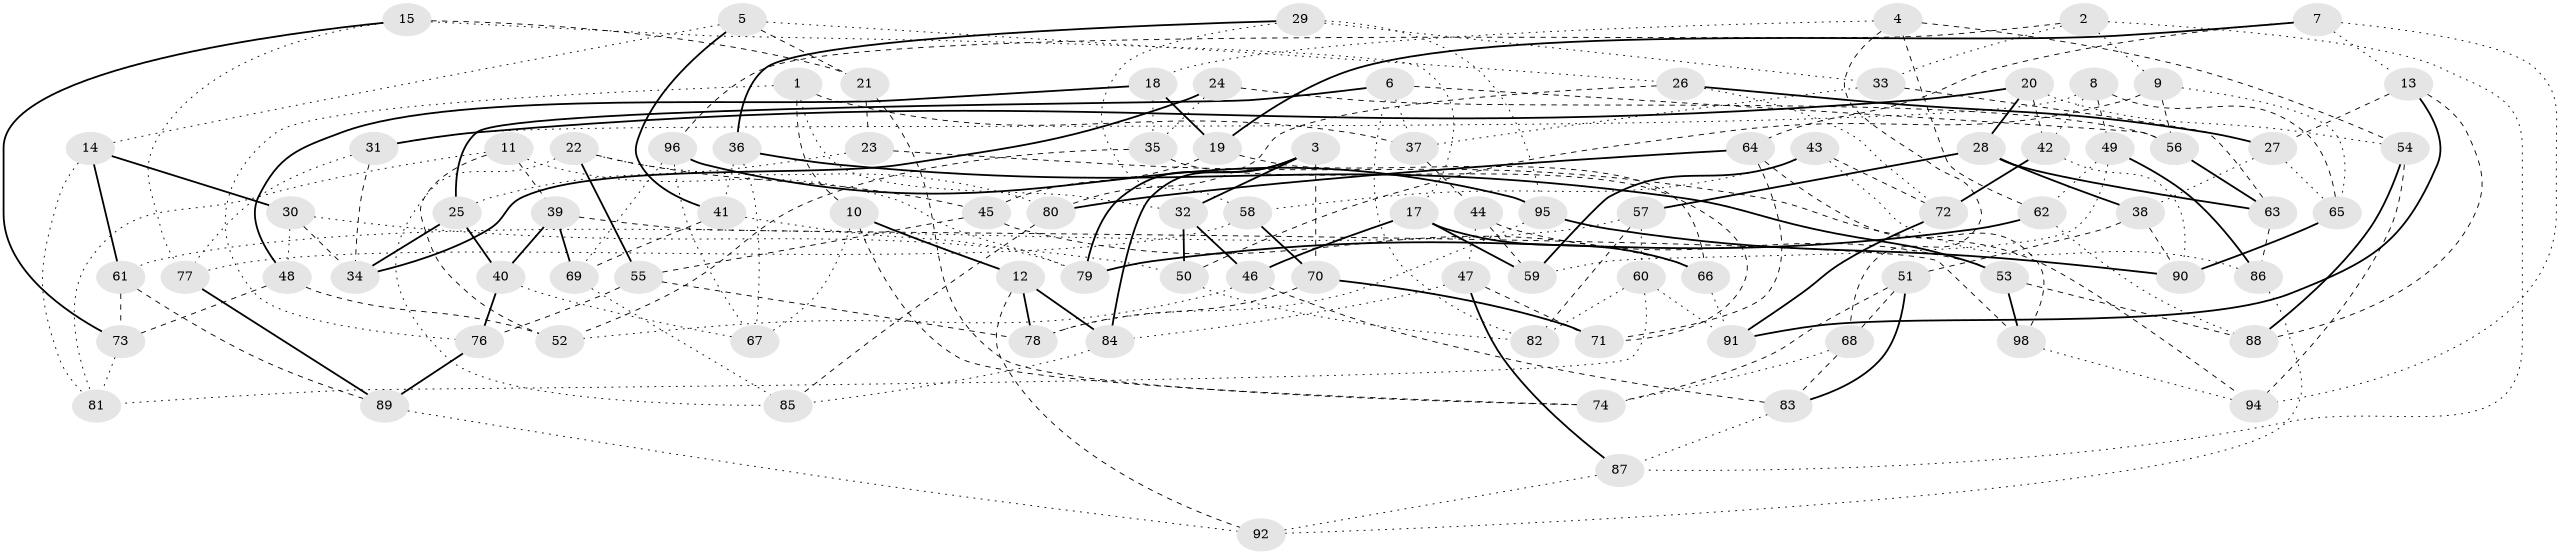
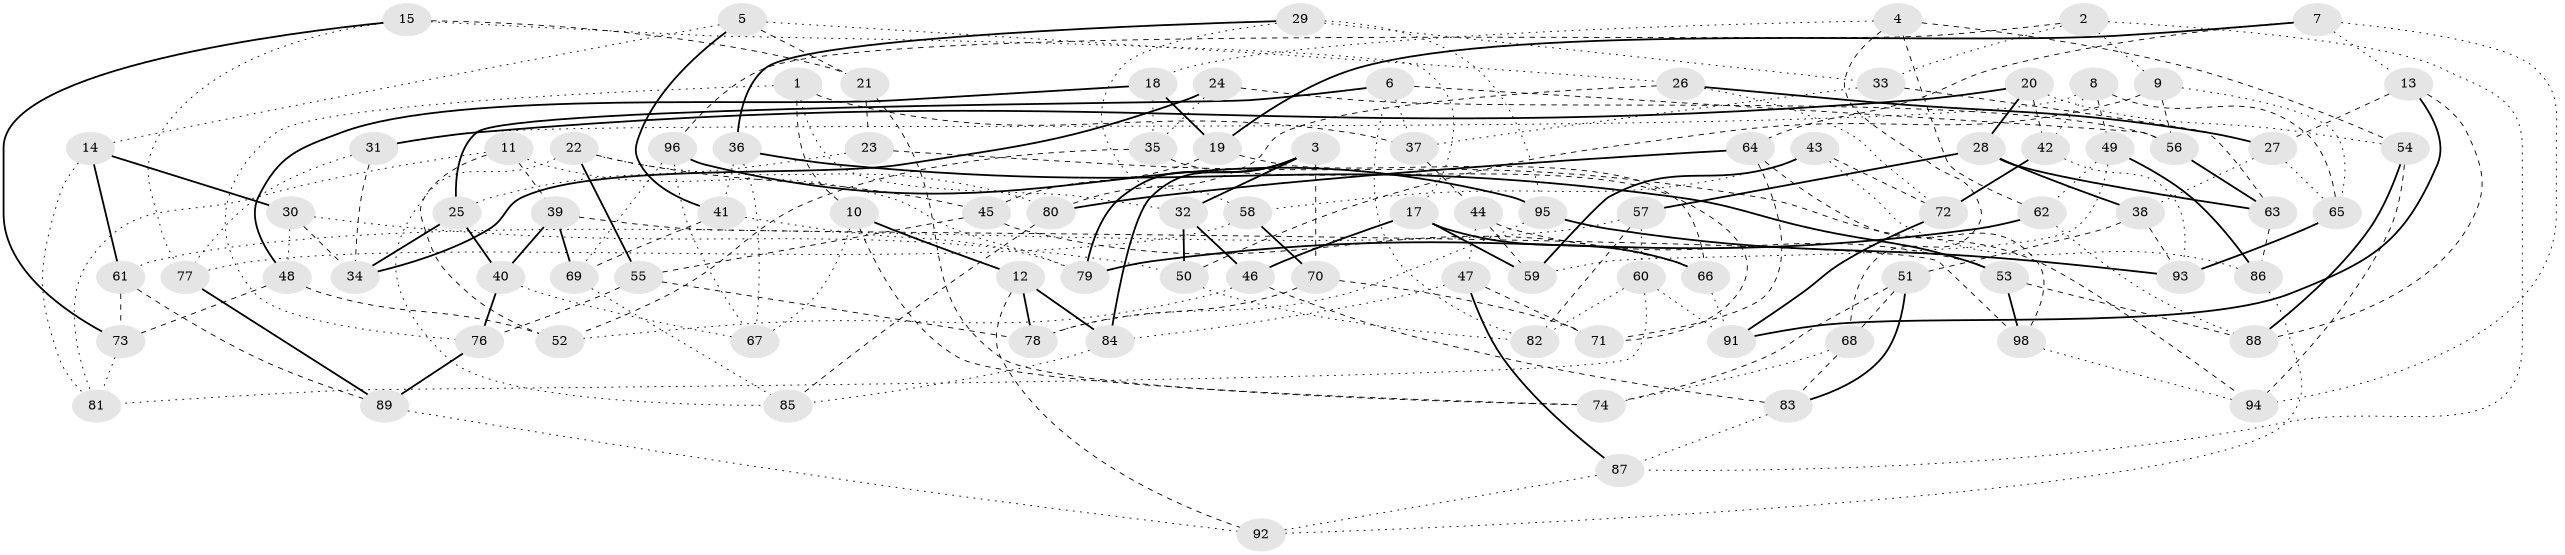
node "90": label "90" -> "93"
edge "70" -- "71": style bold -> dashed
